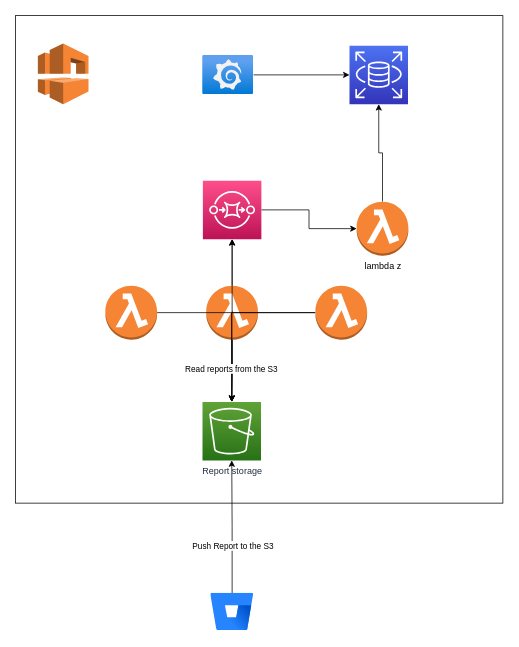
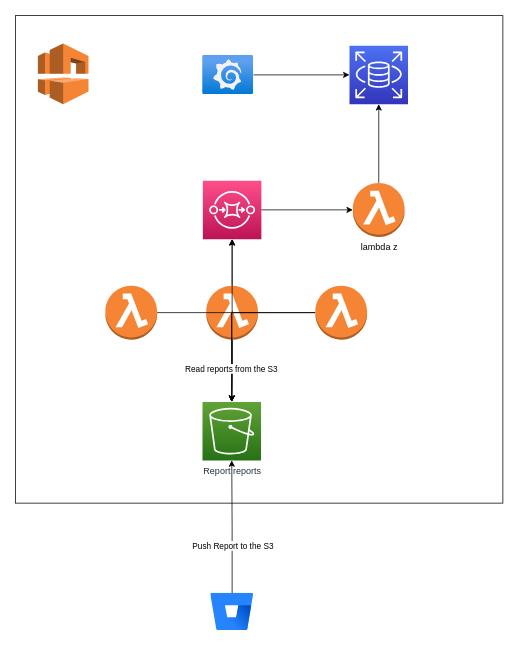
node "lambda z": moved (383, 228) -> (379, 210)
node "Report storage": label "Report storage" -> "Report reports"
